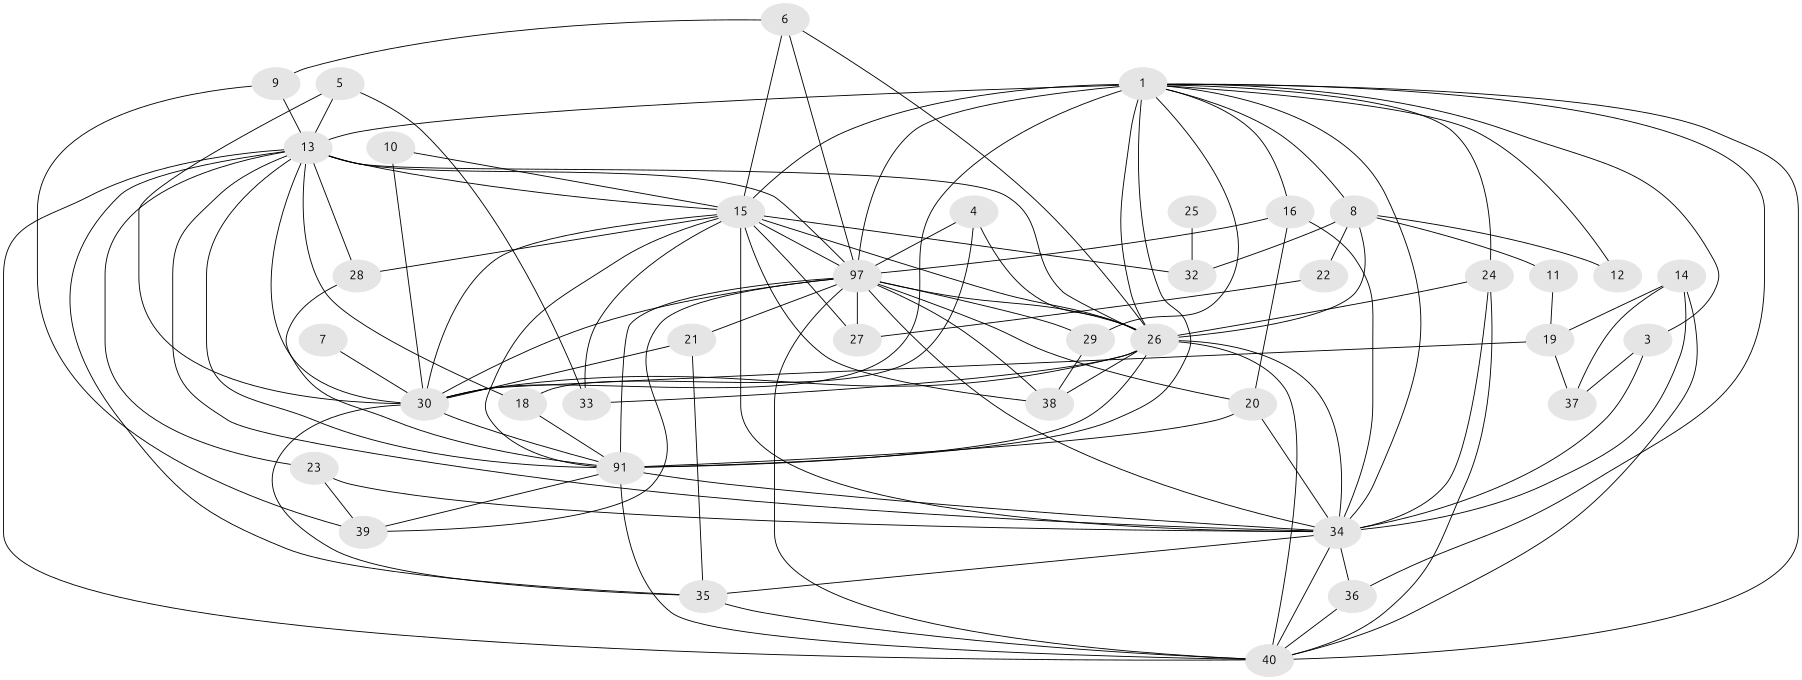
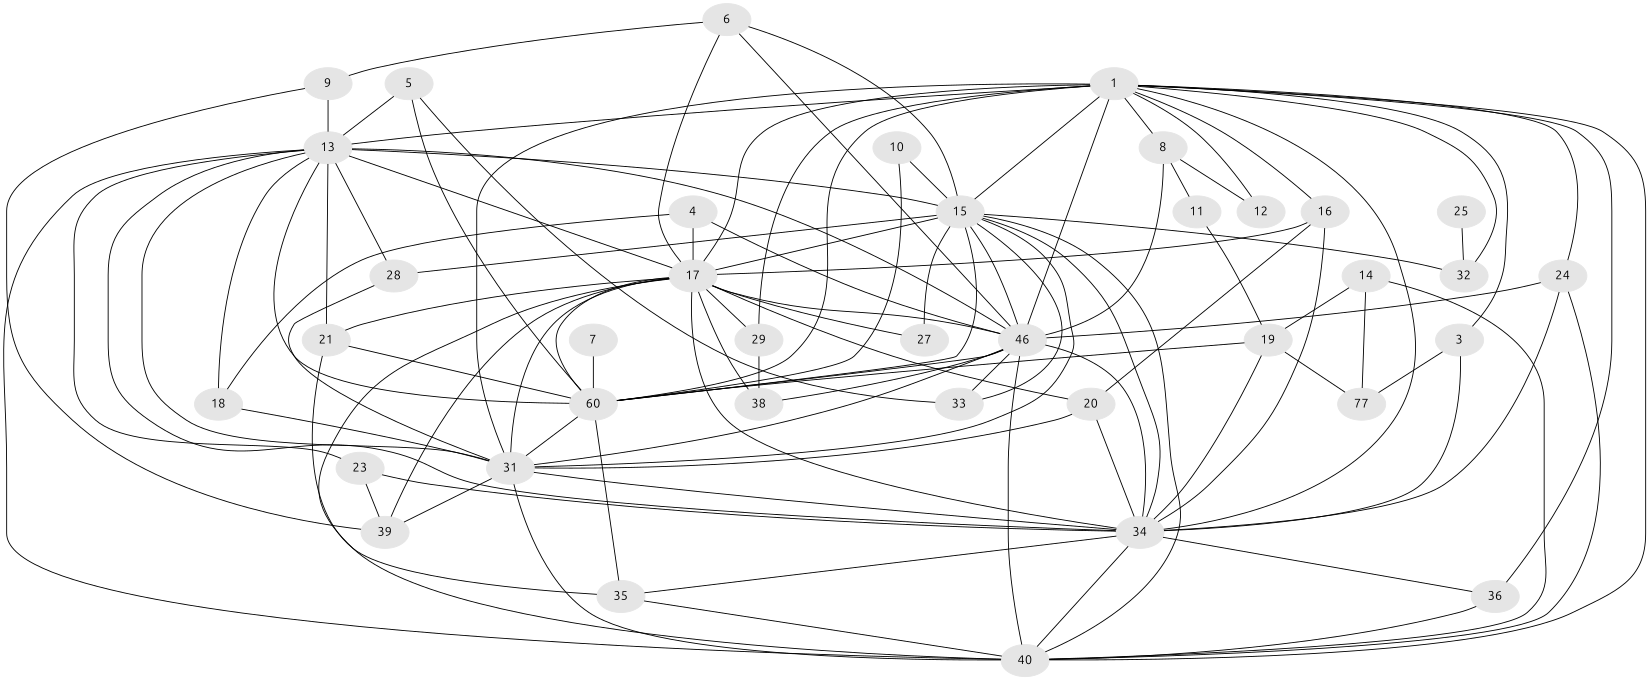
edge "8" -- "32": now "1" -- "32"
node "97": label "97" -> "17"
node "22": removed
node "26": label "26" -> "46"
edge "15" -- "38": now "15" -- "40"
node "30": label "30" -> "60"
node "37": label "37" -> "77"
node "91": label "91" -> "31"
edge "14" -- "34": now "19" -- "34"
edge "13" -- "35": now "13" -- "21"
